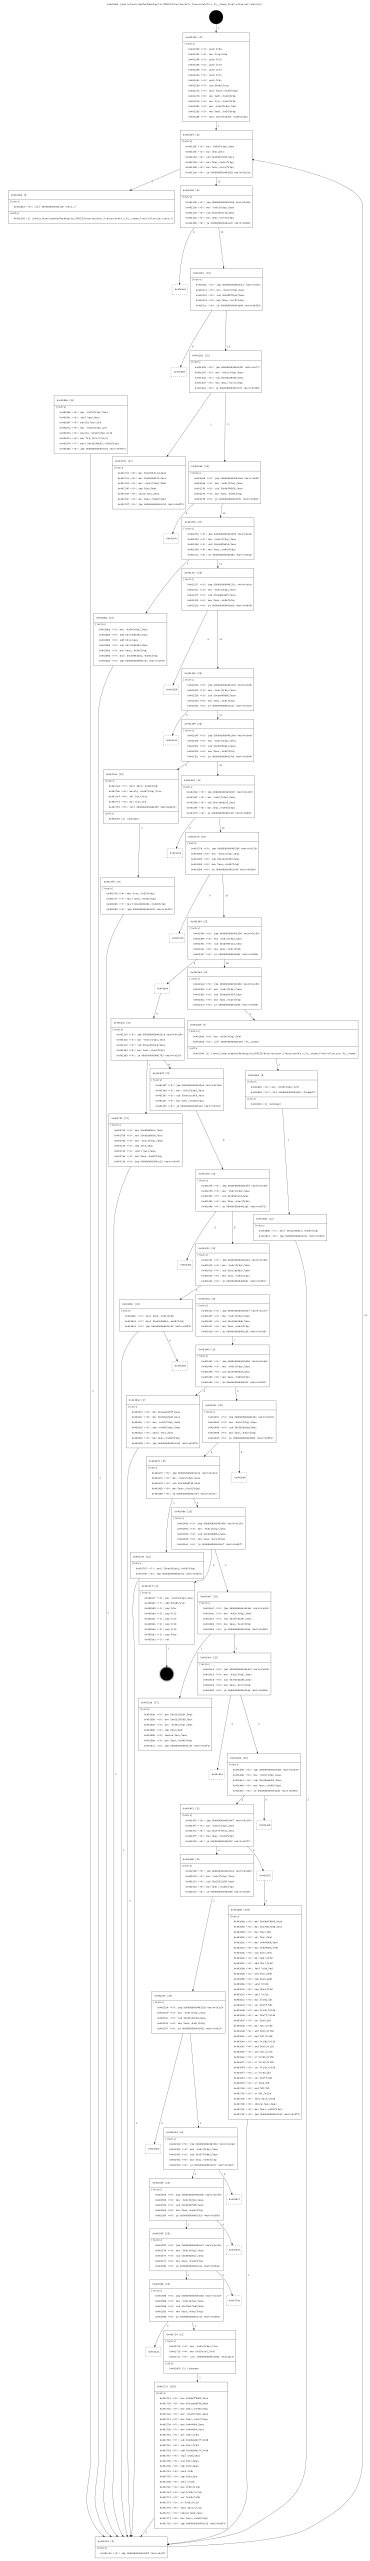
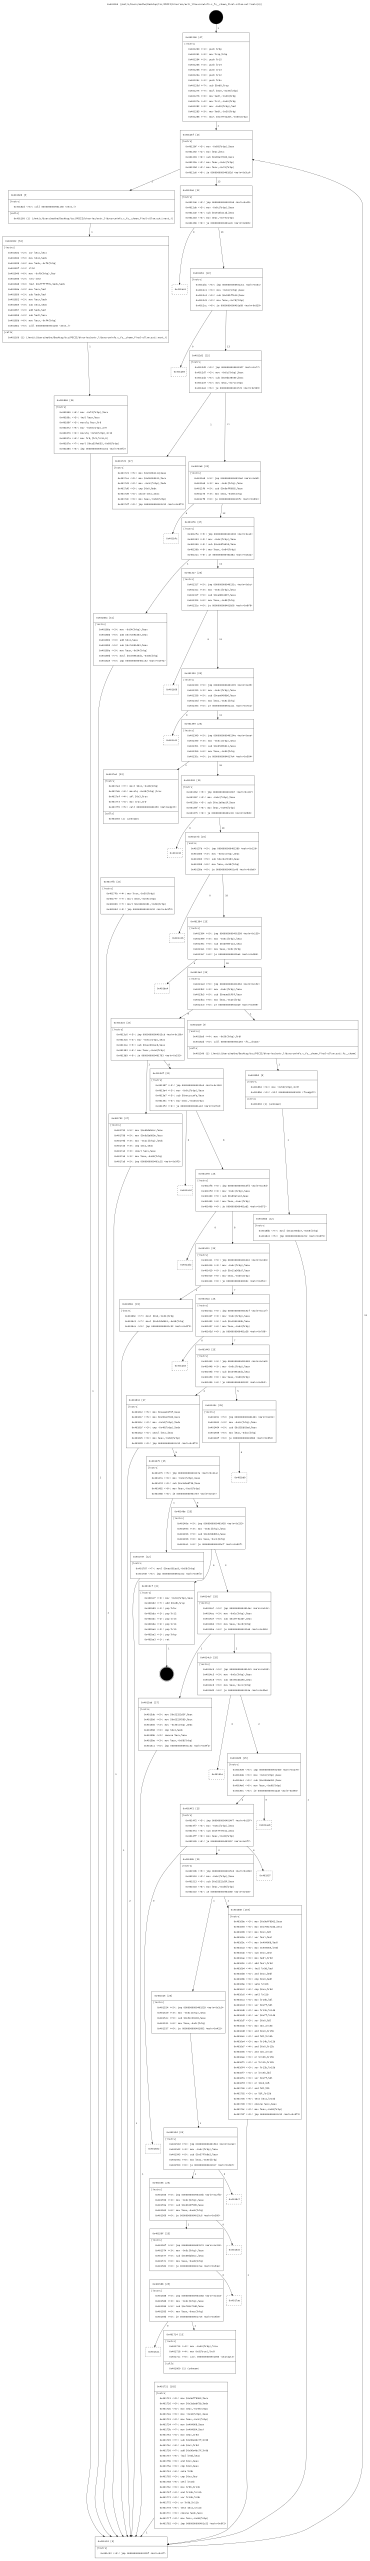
node "0x401832 [52]": added
edge "0x4017e4 [23]" -> "0x4017fb [23]": removed, label "1"
edge "0x401be4" -> "0x4013c6 [25]": now "0x4013ad [25]" -> "0x4013c6 [25]"
node "0x401a1d": added
edge "0x401411 [25]" -> "0x40142a [25]": added, label "7"
edge "0x401bbc [19]" -> "0x401a38": now "0x40142a [25]" -> "0x401a38"
edge "0x40145c [25]" -> "0x401475 [25]": now "0x401812 [27]" -> "0x401475 [25]"
edge "0x401957" -> "0x40168e [134]": now "0x40150b [25]" -> "0x40168e [134]"
edge "0x401524 [25]" -> "0x401682": now "0x4014f2 [25]" -> "0x401682"
edge "0x4015ab [27]" -> "0x401c52 [5]": added, label "1"
edge "0x40156f [25]" -> "0x401588 [25]": removed, label "1"
edge "0x401714 [13]" -> "0x401721 [102]": removed, label "1"
